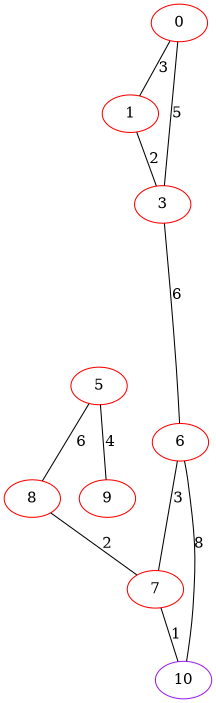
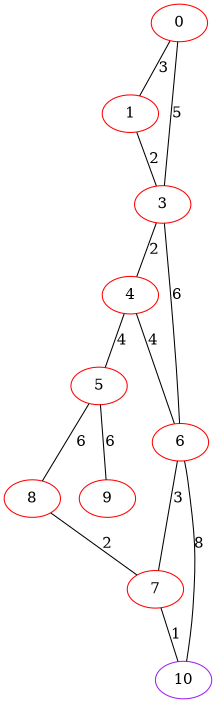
node "4": added
edge "5" -- "9": label "4" -> "6"
